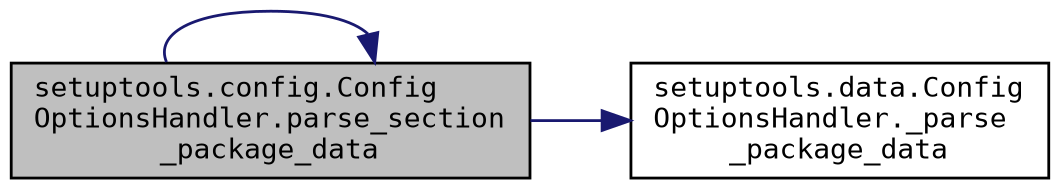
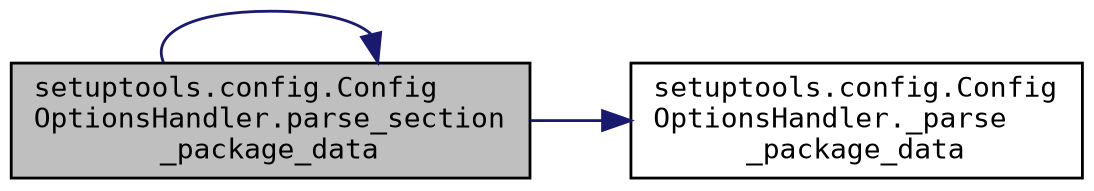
node "setuptools.data.Config OptionsHandler._parse _package_data": label "setuptools.data.Config OptionsHandler._parse _package_data" -> "setuptools.config.Config OptionsHandler._parse _package_data"
